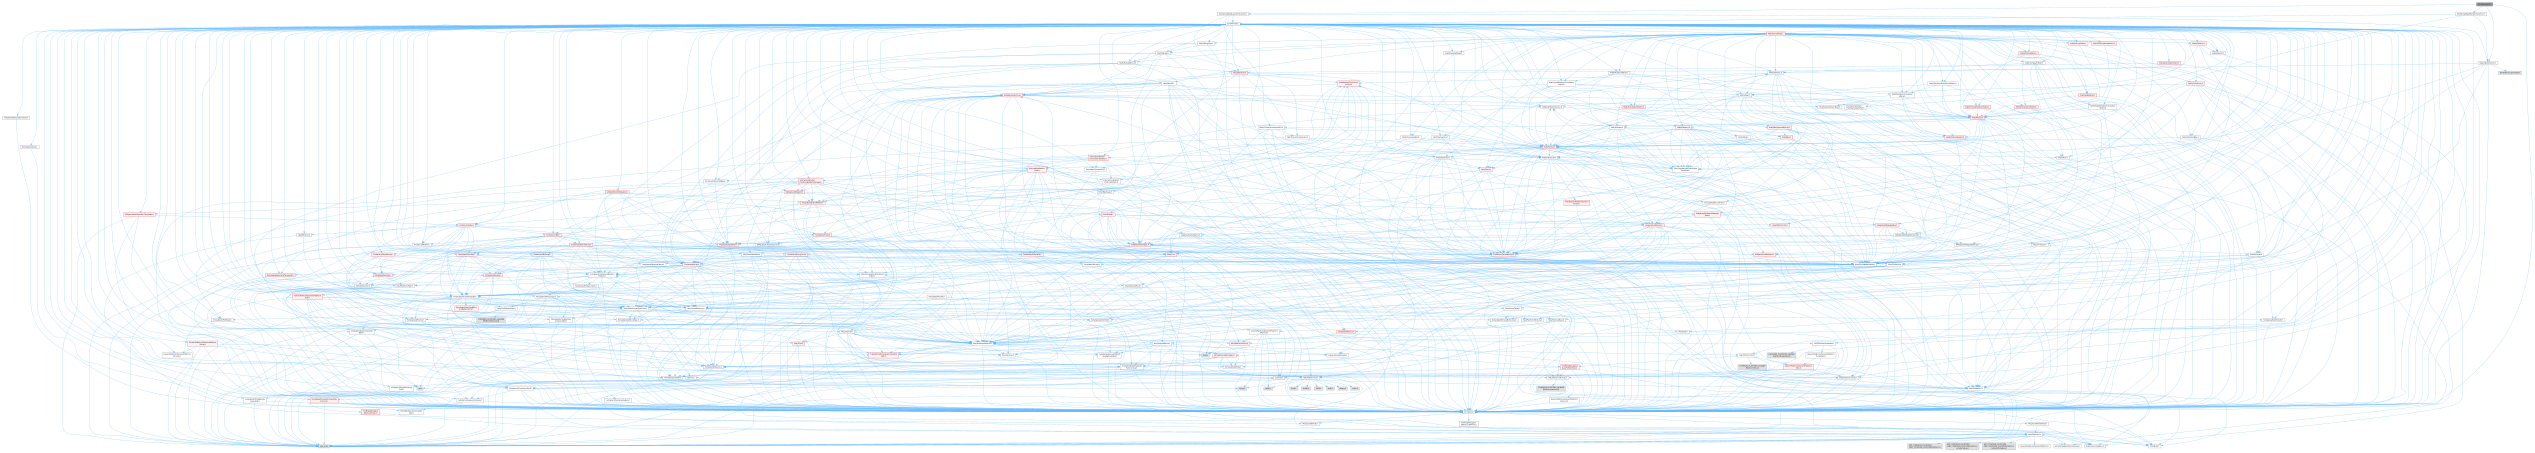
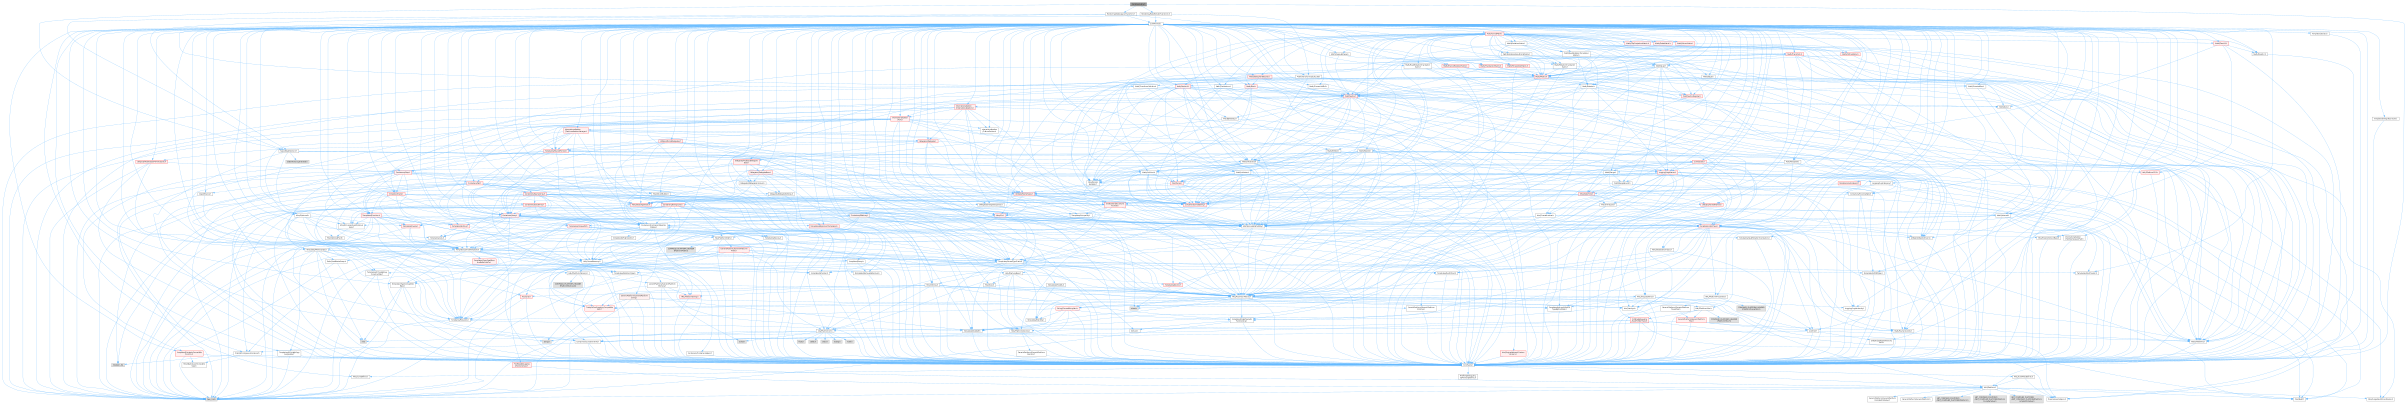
node "IsUECoreType/IntRect.h": label "IsUECoreType/IntRect.h" -> "Math/IntRect.h"
edge "UObject/ObjectVersion.h" -> "Math/Matrix.h": reversed
edge "Math/Vector4.h" -> "Math/Edge.h": now "CoreMinimal.h" -> "Math/Edge.h"
edge "Math/ConvexHull2d.h" -> "Internationalization /CulturePointer.h": now "CoreMinimal.h" -> "Internationalization /CulturePointer.h"
node "Misc/LargeWorldCoordinates Serializer.h": label "Misc/LargeWorldCoordinates Serializer.h" -> "Misc/Atomic Serializer.h"
node "COMPILED_PLATFORM_HEADER (PlatformMath.h)": added
node "Templates/RemoveExtent.h": label "Templates/RemoveExtent.h" -> "Templates/QuatRotationTranslation.h"
edge "Templates/Models.h" -> "Templates/UnrealTypeTraits.h": reversed
edge "Traits/UseBitwiseSwap.h" -> "COMPILED_PLATFORM_HEADER (PlatformMemory.h)": now "HAL/PlatformMemory.h" -> "COMPILED_PLATFORM_HEADER (PlatformMemory.h)"
node "initializer_list": added
node "stddef.h": removed
node "COMPILED_PLATFORM_HEADER (PlatformAtomics.h)": removed
node "GenericPlatform/GenericPlatform CompilerPreSetup.h": added
